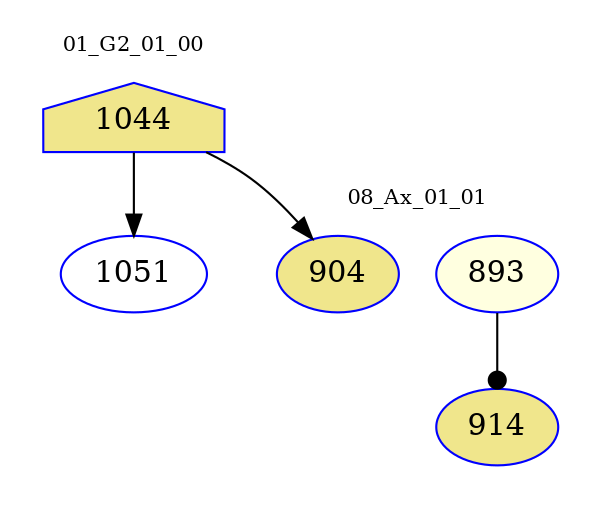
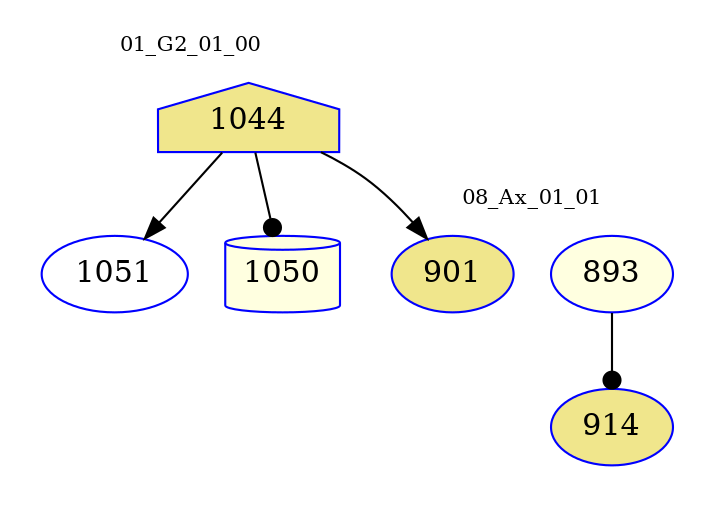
node "1050": added
node "904": label "904" -> "901"
